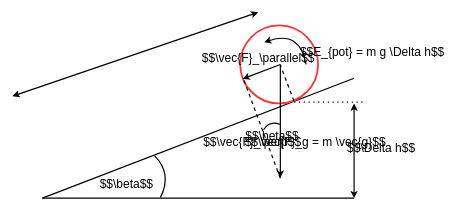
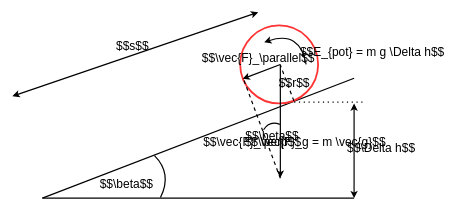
node "$$s$$": added
node "$$r$$": added
